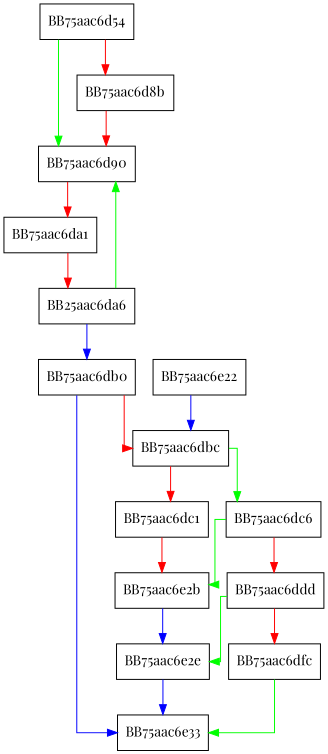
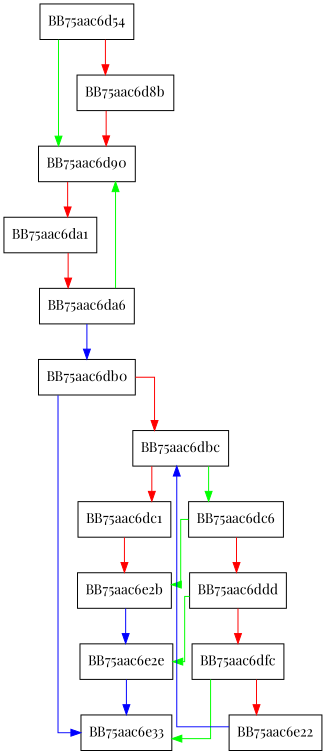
node "BB25aac6da6": label "BB25aac6da6" -> "BB75aac6da6"
edge "BB75aac6dfc" -> "BB75aac6e22": added
